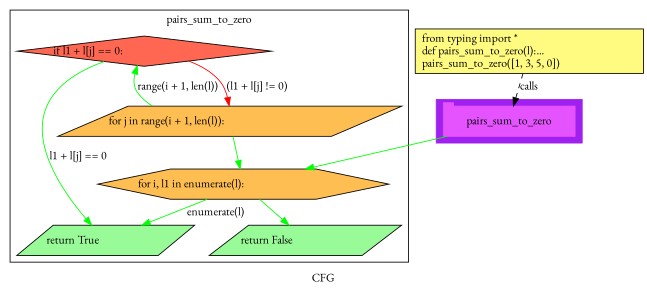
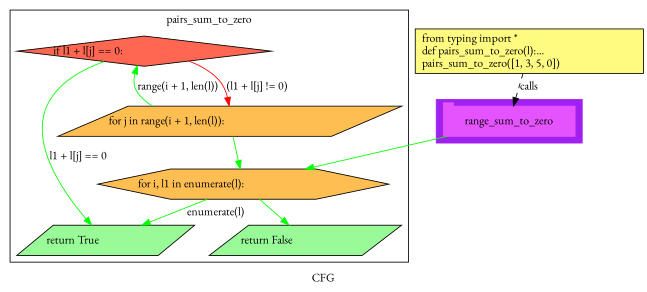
node "pairs_sum_to_zero": label "pairs_sum_to_zero" -> "range_sum_to_zero"
